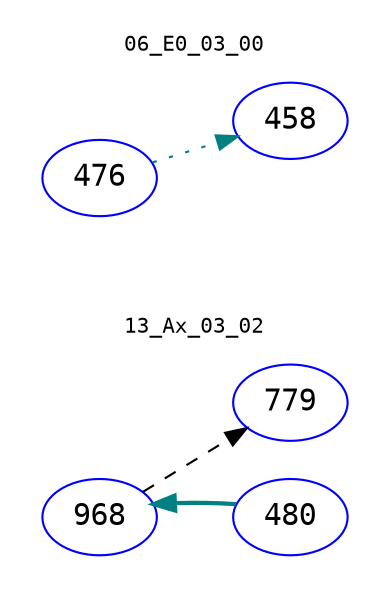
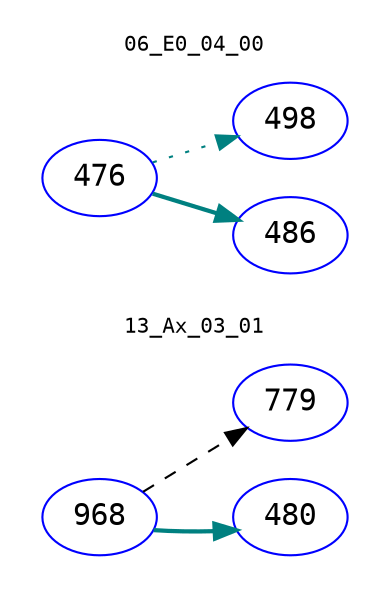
cluster "06_E0_03_00": label "06_E0_03_00" -> "06_E0_04_00"
node "458": label "458" -> "498"
node "486": added
cluster "13_Ax_03_02": label "13_Ax_03_02" -> "13_Ax_03_01"
edge "480" -> "968": reversed
